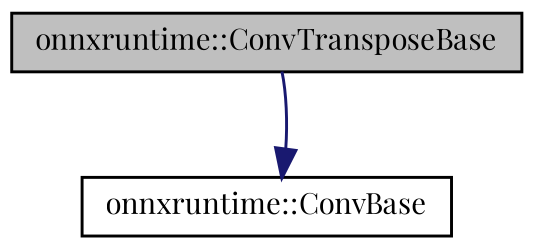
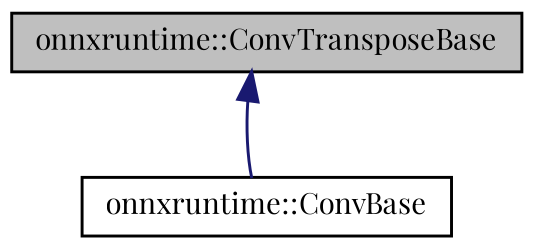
edge "onnxruntime::ConvTransposeBase" -> "onnxruntime::ConvBase": reversed
